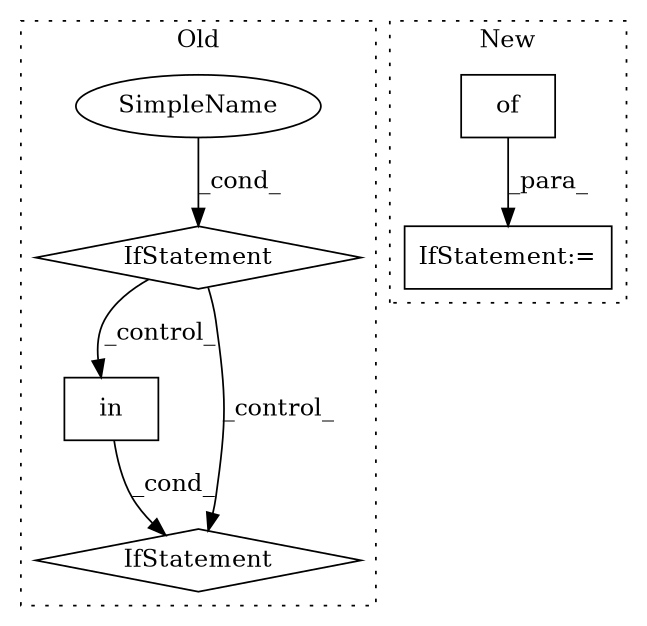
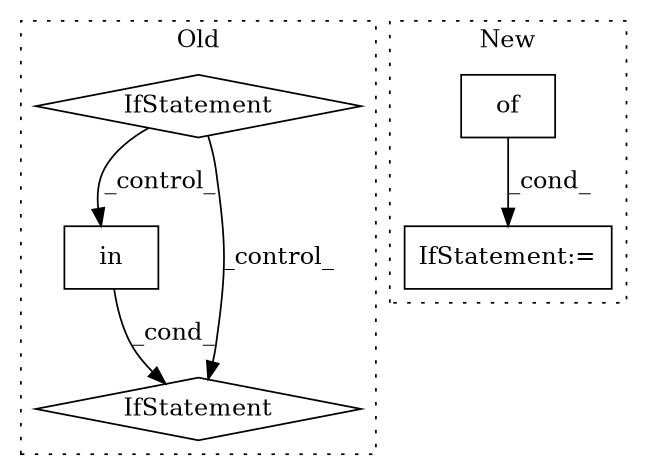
node "SimpleName": removed
edge "of" -> "IfStatement:=": label "_para_" -> "_cond_"
